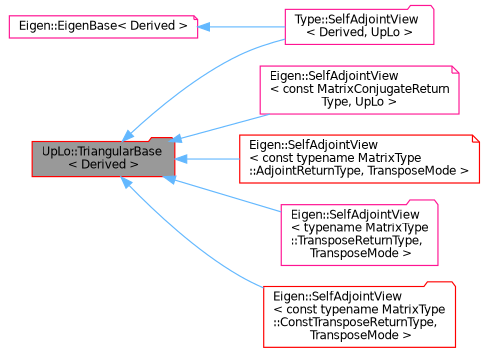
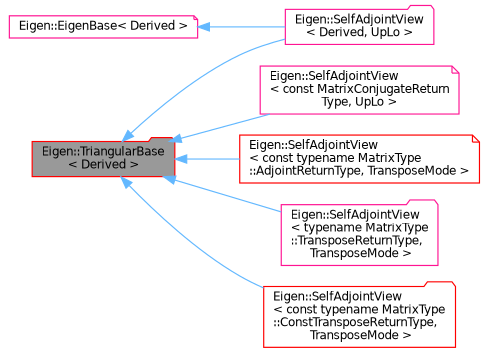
node "Type::SelfAdjointView < Derived, UpLo >": label "Type::SelfAdjointView < Derived, UpLo >" -> "Eigen::SelfAdjointView < Derived, UpLo >"
node "UpLo::TriangularBase < Derived >": label "UpLo::TriangularBase < Derived >" -> "Eigen::TriangularBase < Derived >"
